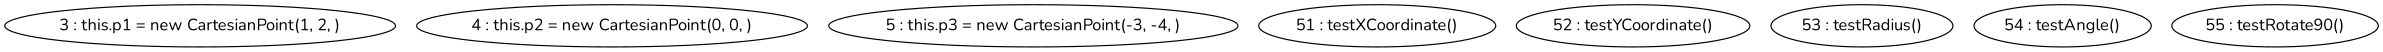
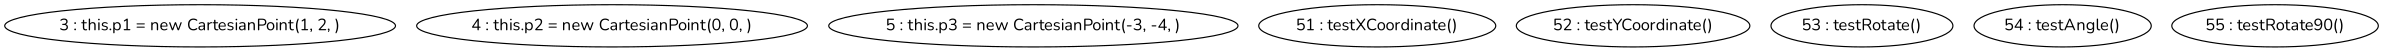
node "53 : testRadius()": label "53 : testRadius()" -> "53 : testRotate()"
